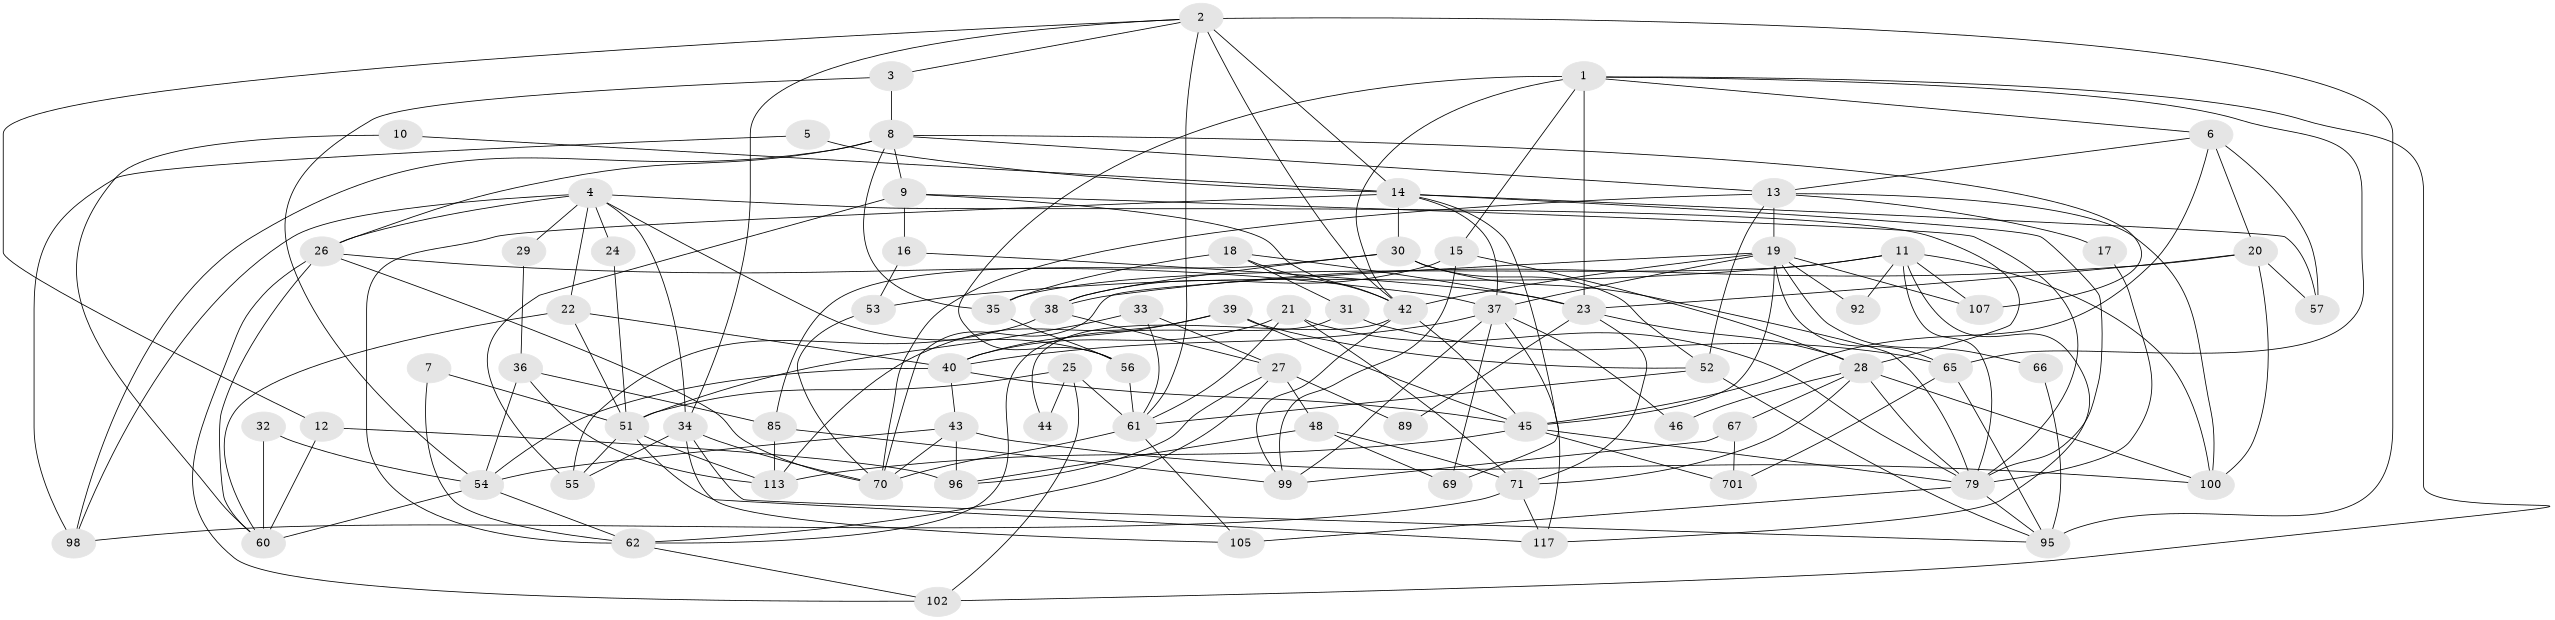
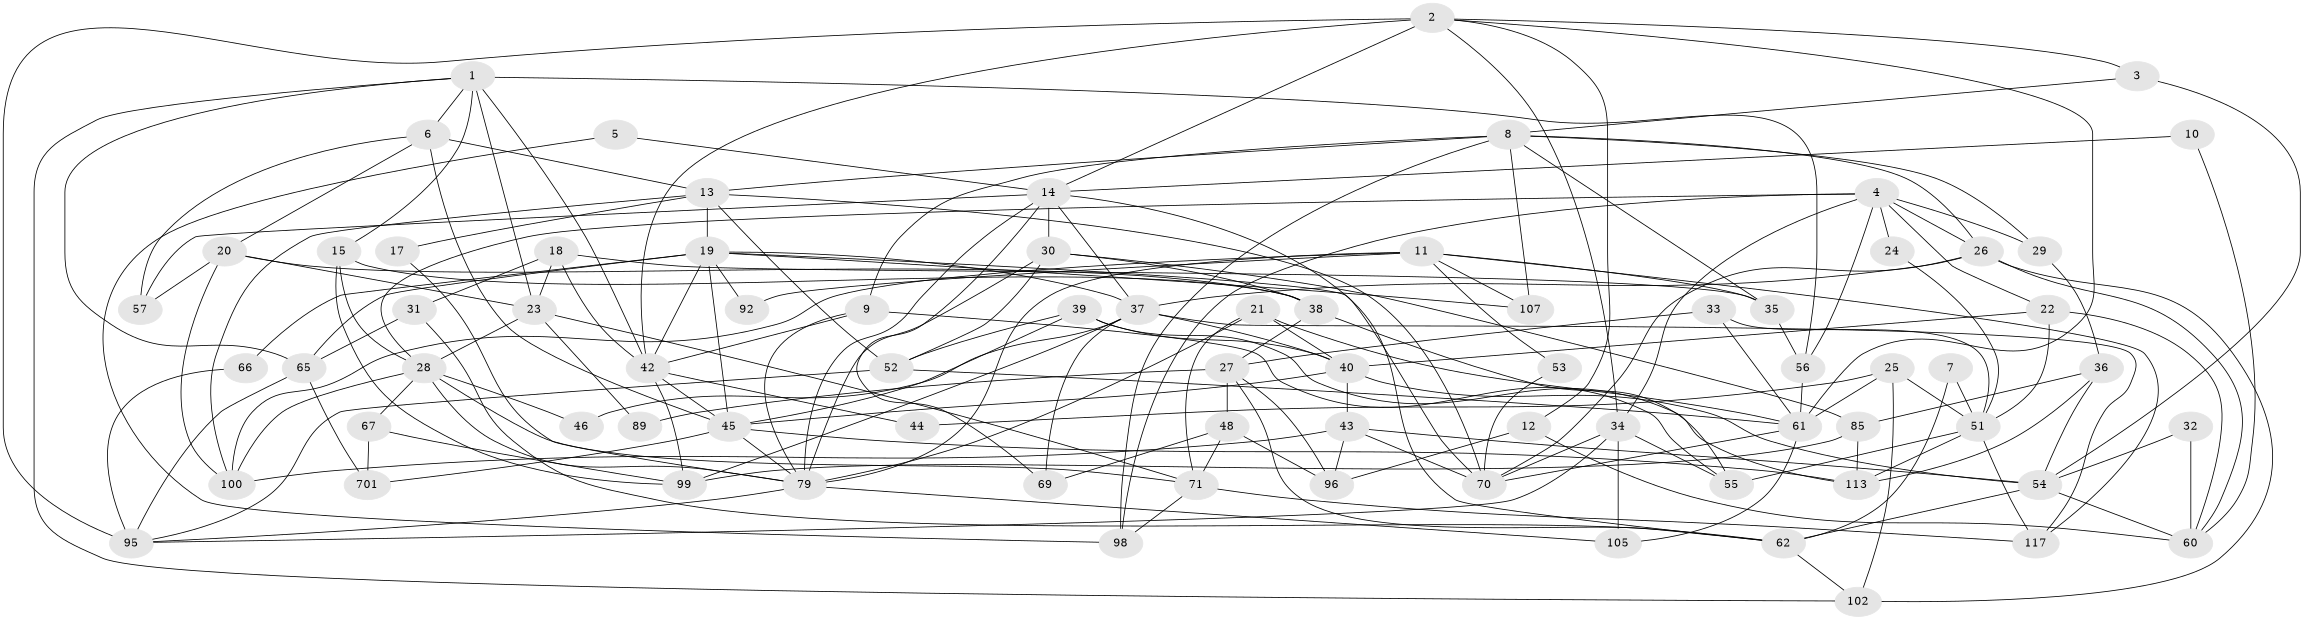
edge "8" -- "29": added
node "16": removed
